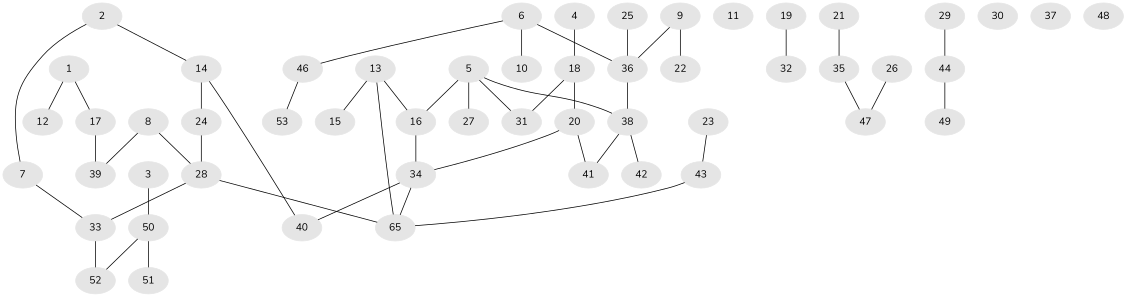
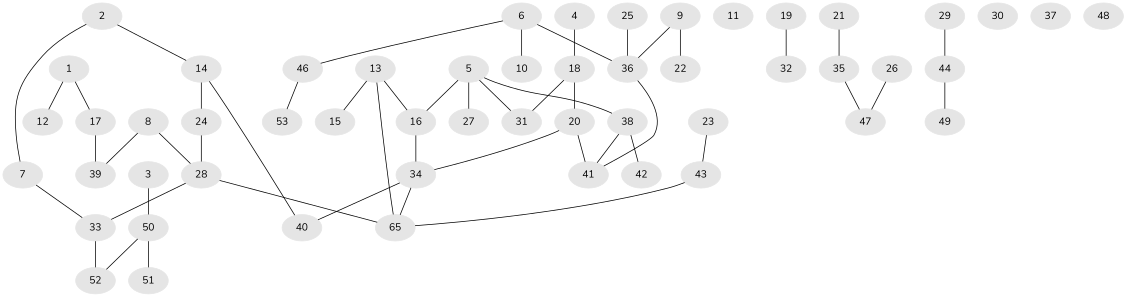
edge "36" -- "38": now "36" -- "41"
